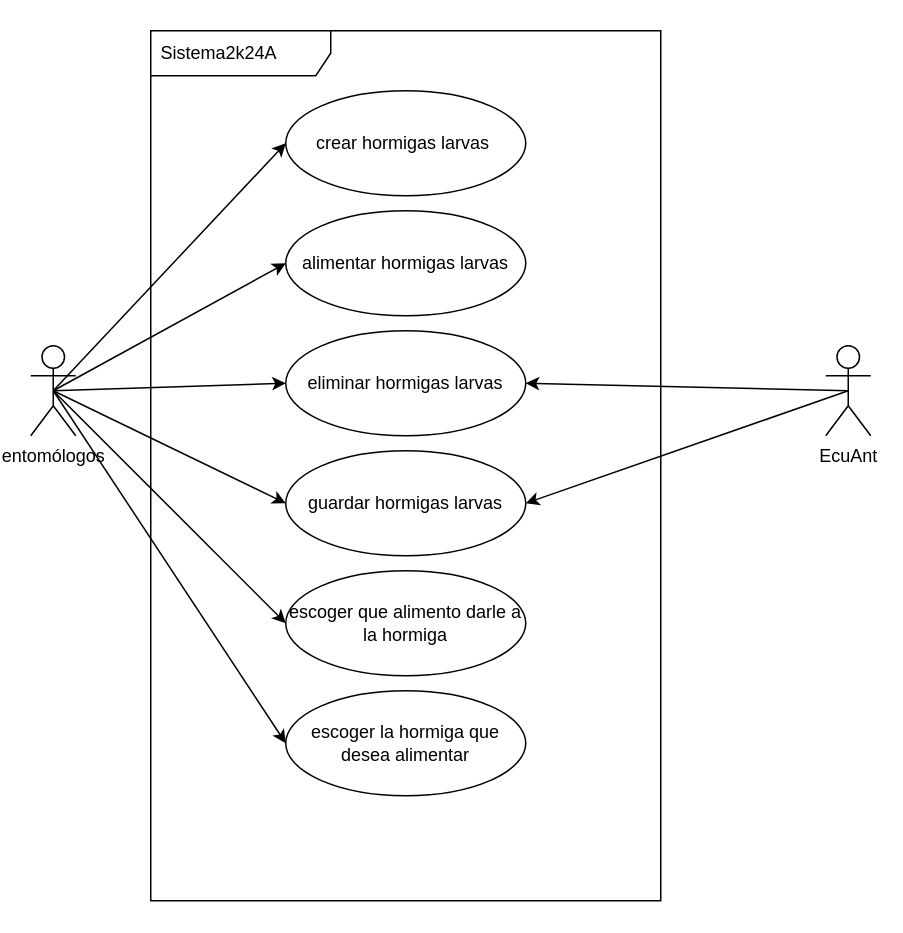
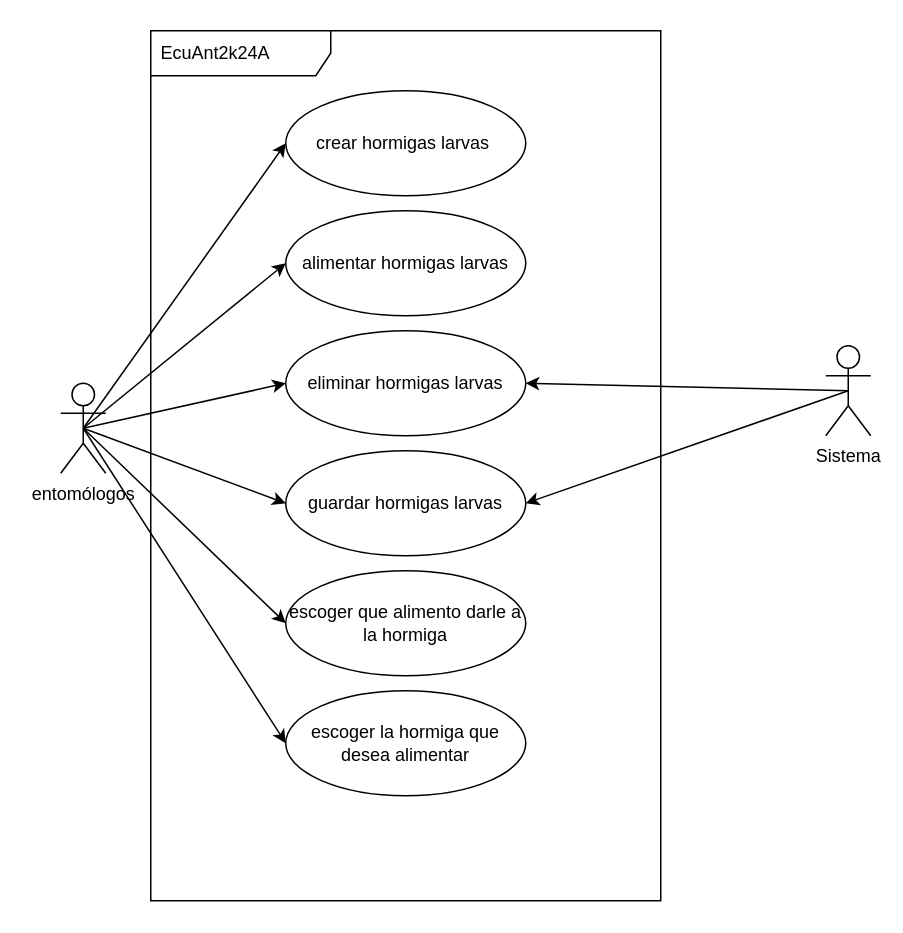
node "Sistema2k24A": label "Sistema2k24A" -> "EcuAnt2k24A"
node "entomólogos": moved (53, 391) -> (83, 428)
node "EcuAnt": label "EcuAnt" -> "Sistema"
